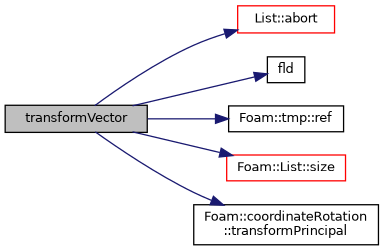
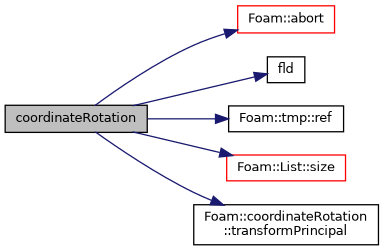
node "List::abort": label "List::abort" -> "Foam::abort"
node "transformVector": label "transformVector" -> "coordinateRotation"
